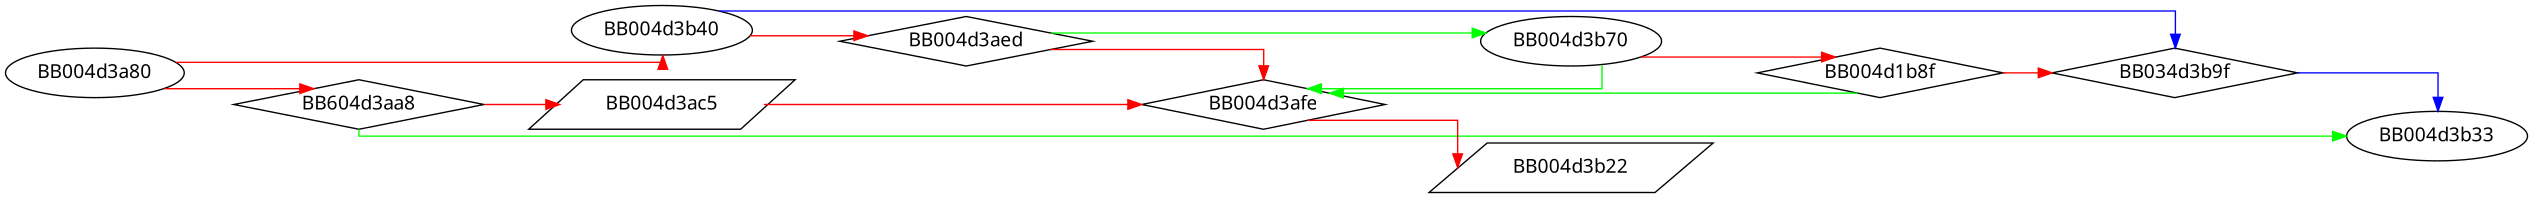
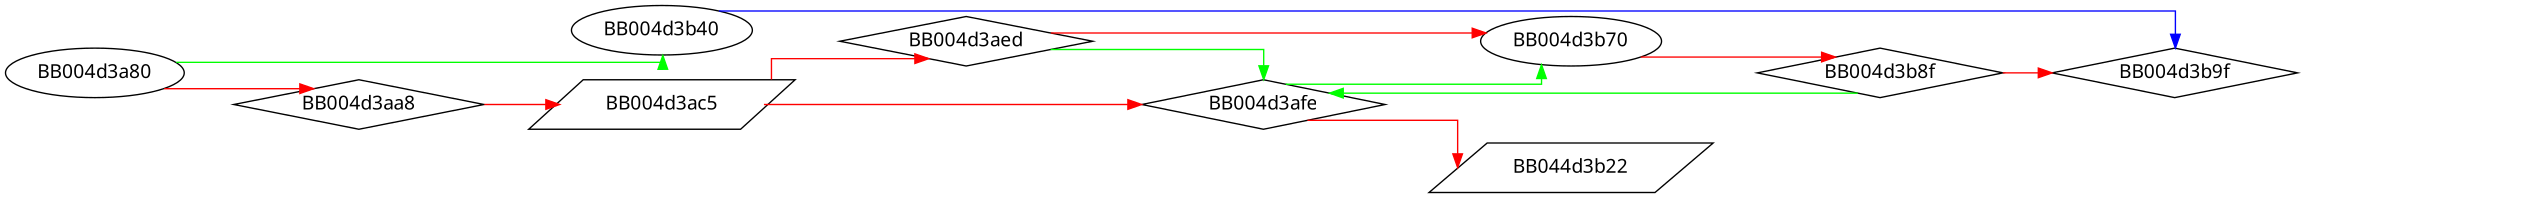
edge "BB004d3aed" -> "BB004d3b70": color green -> red
edge "BB004d3b40" -> "BB004d3aed": now "BB004d3ac5" -> "BB004d3aed"
edge "BB004d3aed" -> "BB004d3afe": color red -> green
edge "BB004d3a80" -> "BB004d3b40": color red -> green
node "BB004d1b8f": label "BB004d1b8f" -> "BB004d3b8f"
node "BB034d3b9f": label "BB034d3b9f" -> "BB004d3b9f"
edge "BB004d3b70" -> "BB004d3afe": reversed
node "BB604d3aa8": label "BB604d3aa8" -> "BB004d3aa8"
node "BB004d3b33": removed
node "BB004d3b22": label "BB004d3b22" -> "BB044d3b22"
